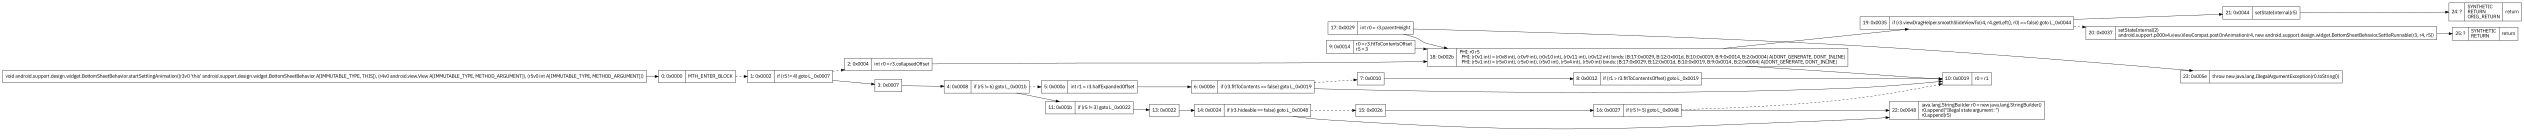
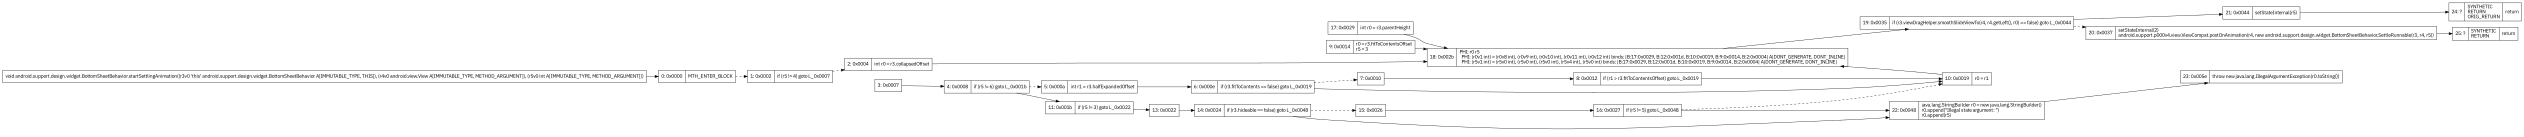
edge "17: 0x0029" -> "23: 0x005e": now "22: 0x0048" -> "23: 0x005e"
edge "18: 0x002b" -> "10: 0x0019": reversed
edge "1: 0x0002" -> "3: 0x0007": removed
